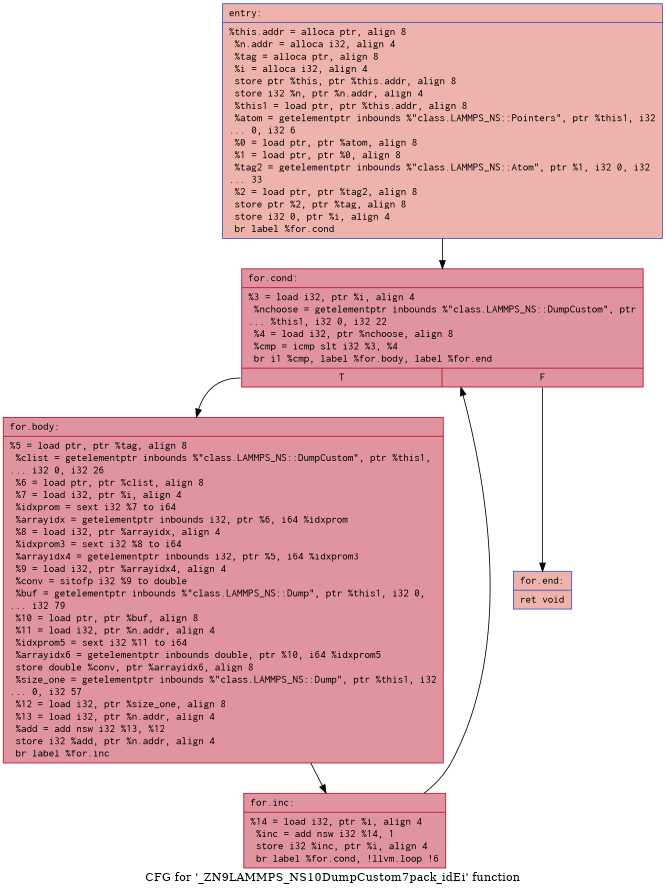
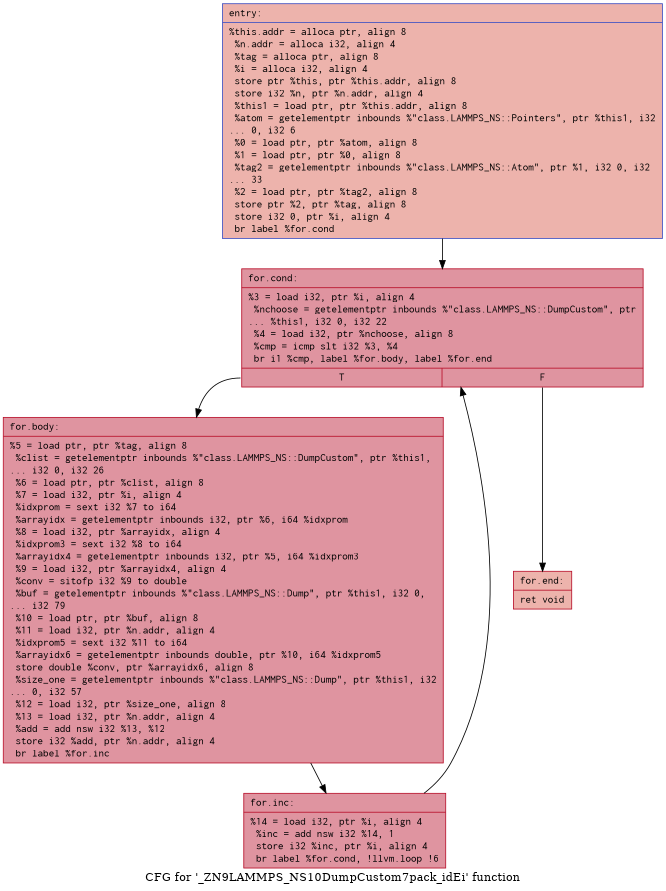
node "for.end:": color #3d50c3ff -> #b70d28ff
